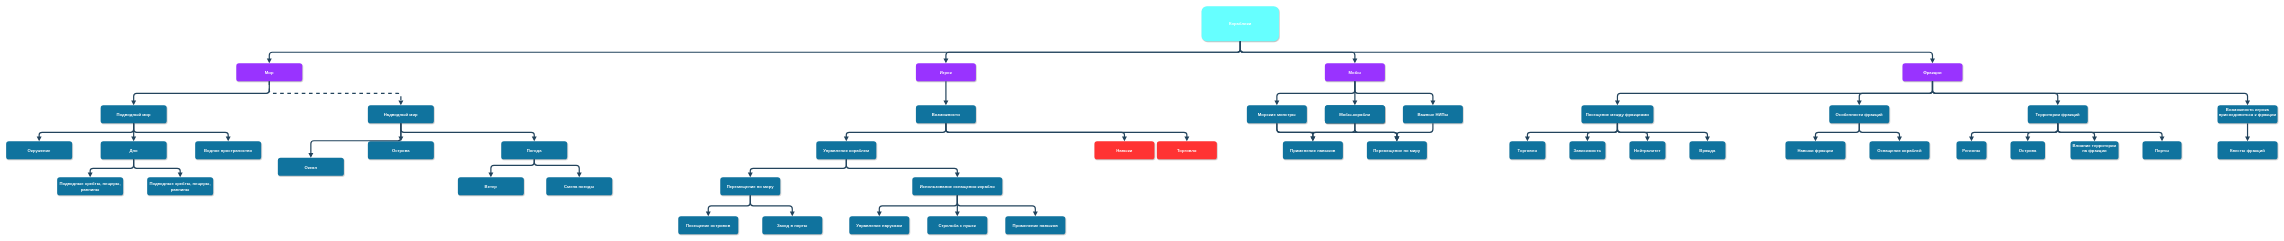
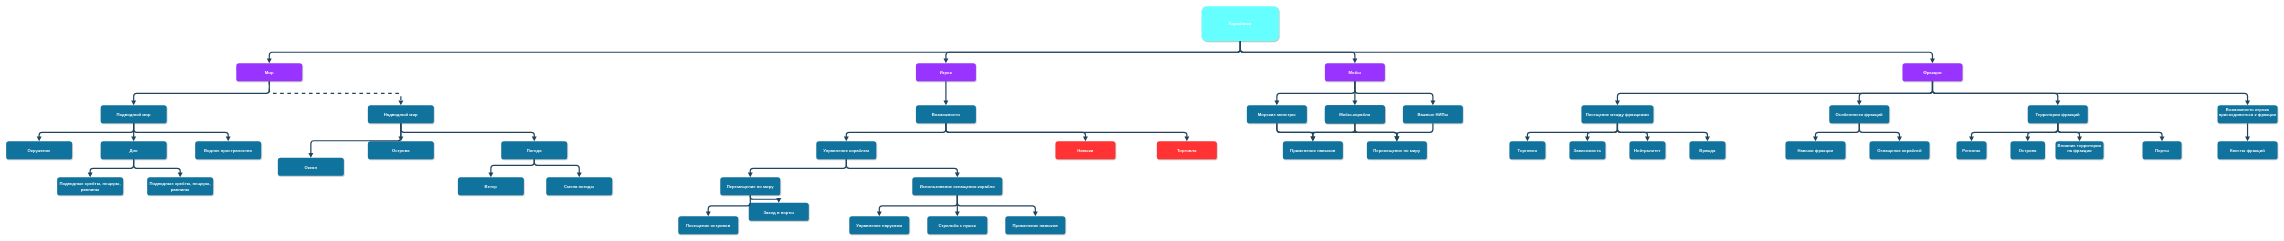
node "Навыки": moved (1124, 150) -> (1085, 150)
node "Влияние территории на фракции": moved (2094, 150) -> (2079, 150)
node "Заход в порты": moved (792, 225) -> (779, 212)
